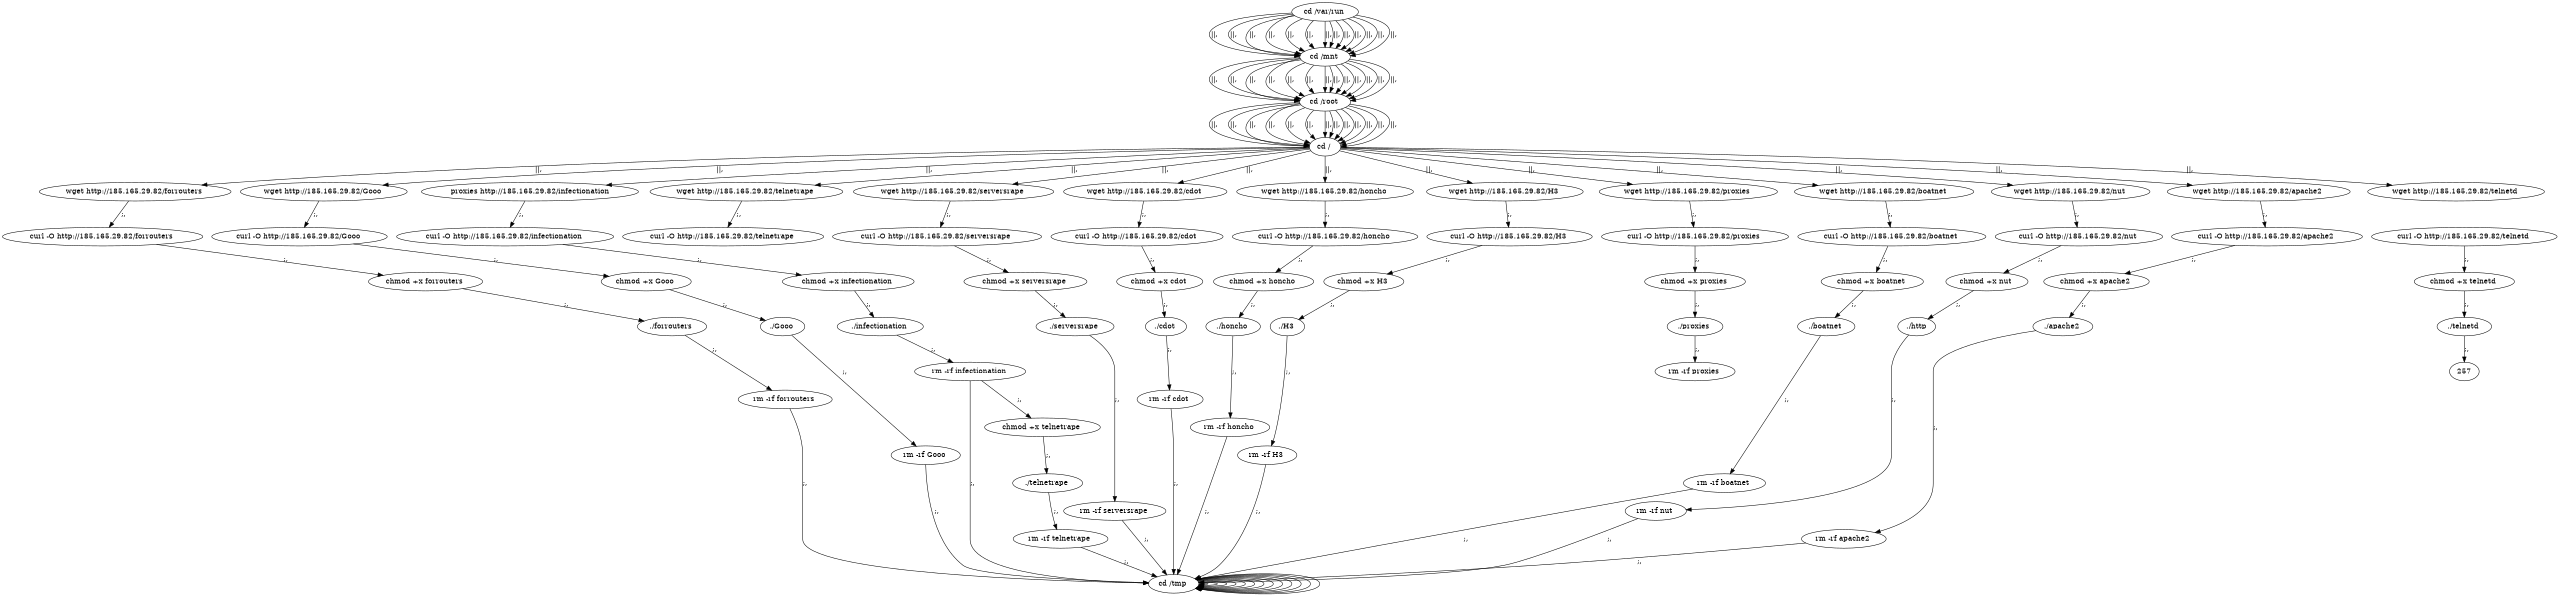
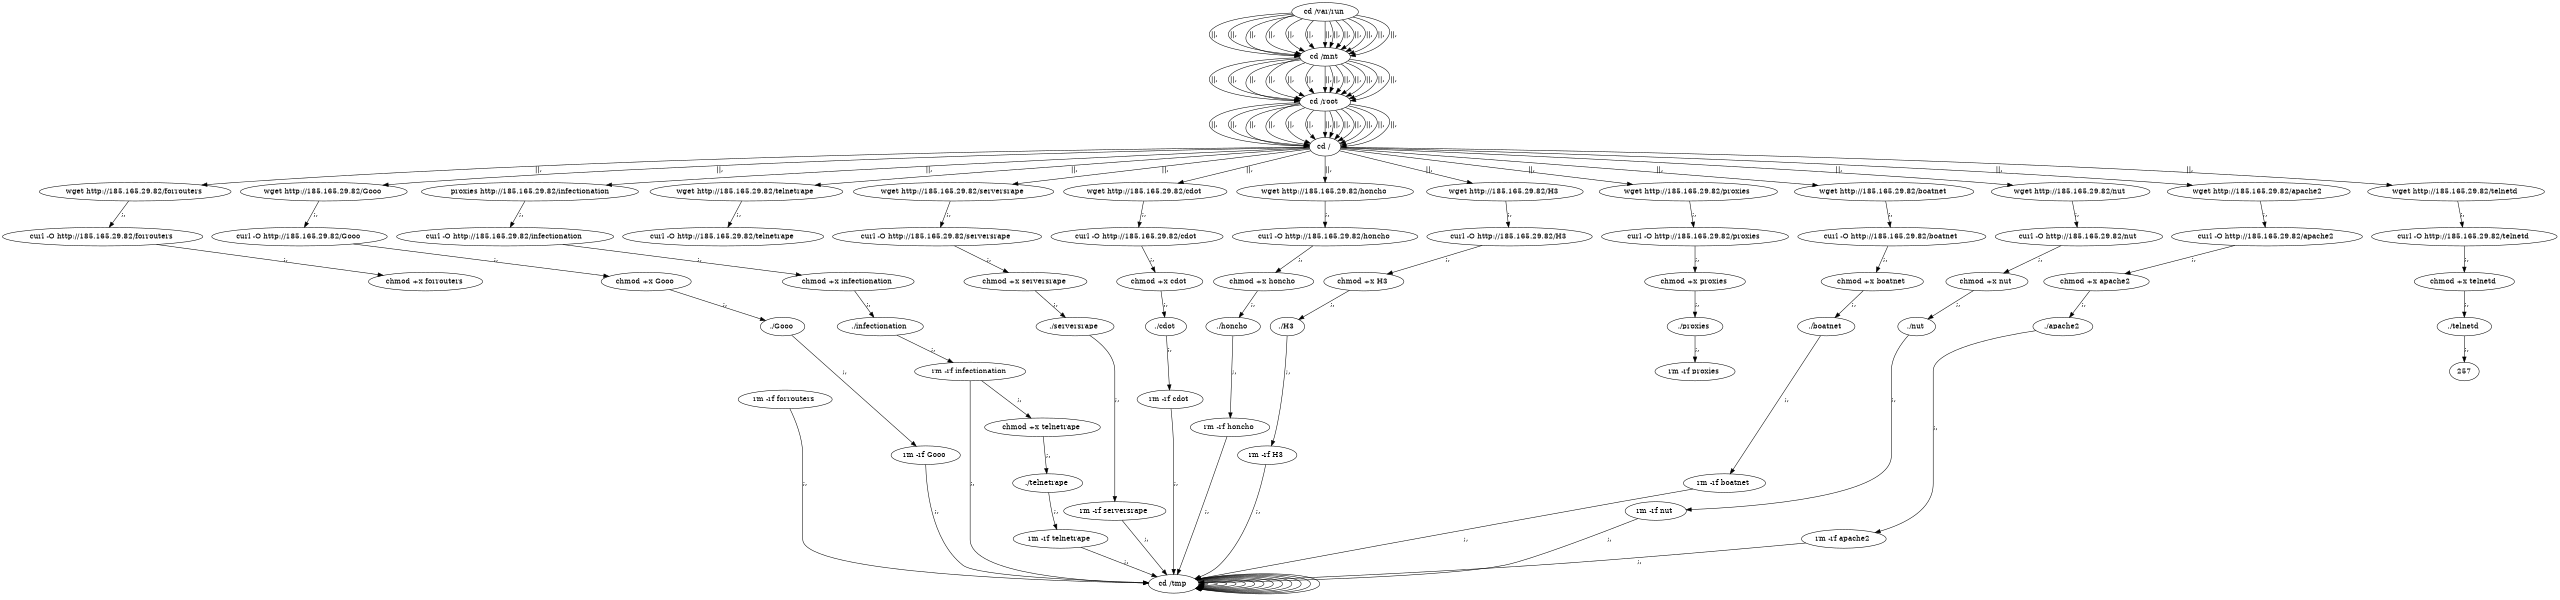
edge "wget http://185.165.29.82/telnetd" -> "curl -O http://185.165.29.82/telnetd": added, label ";,"
node "./forrouters": removed
node "./http": label "./http" -> "./nut"
